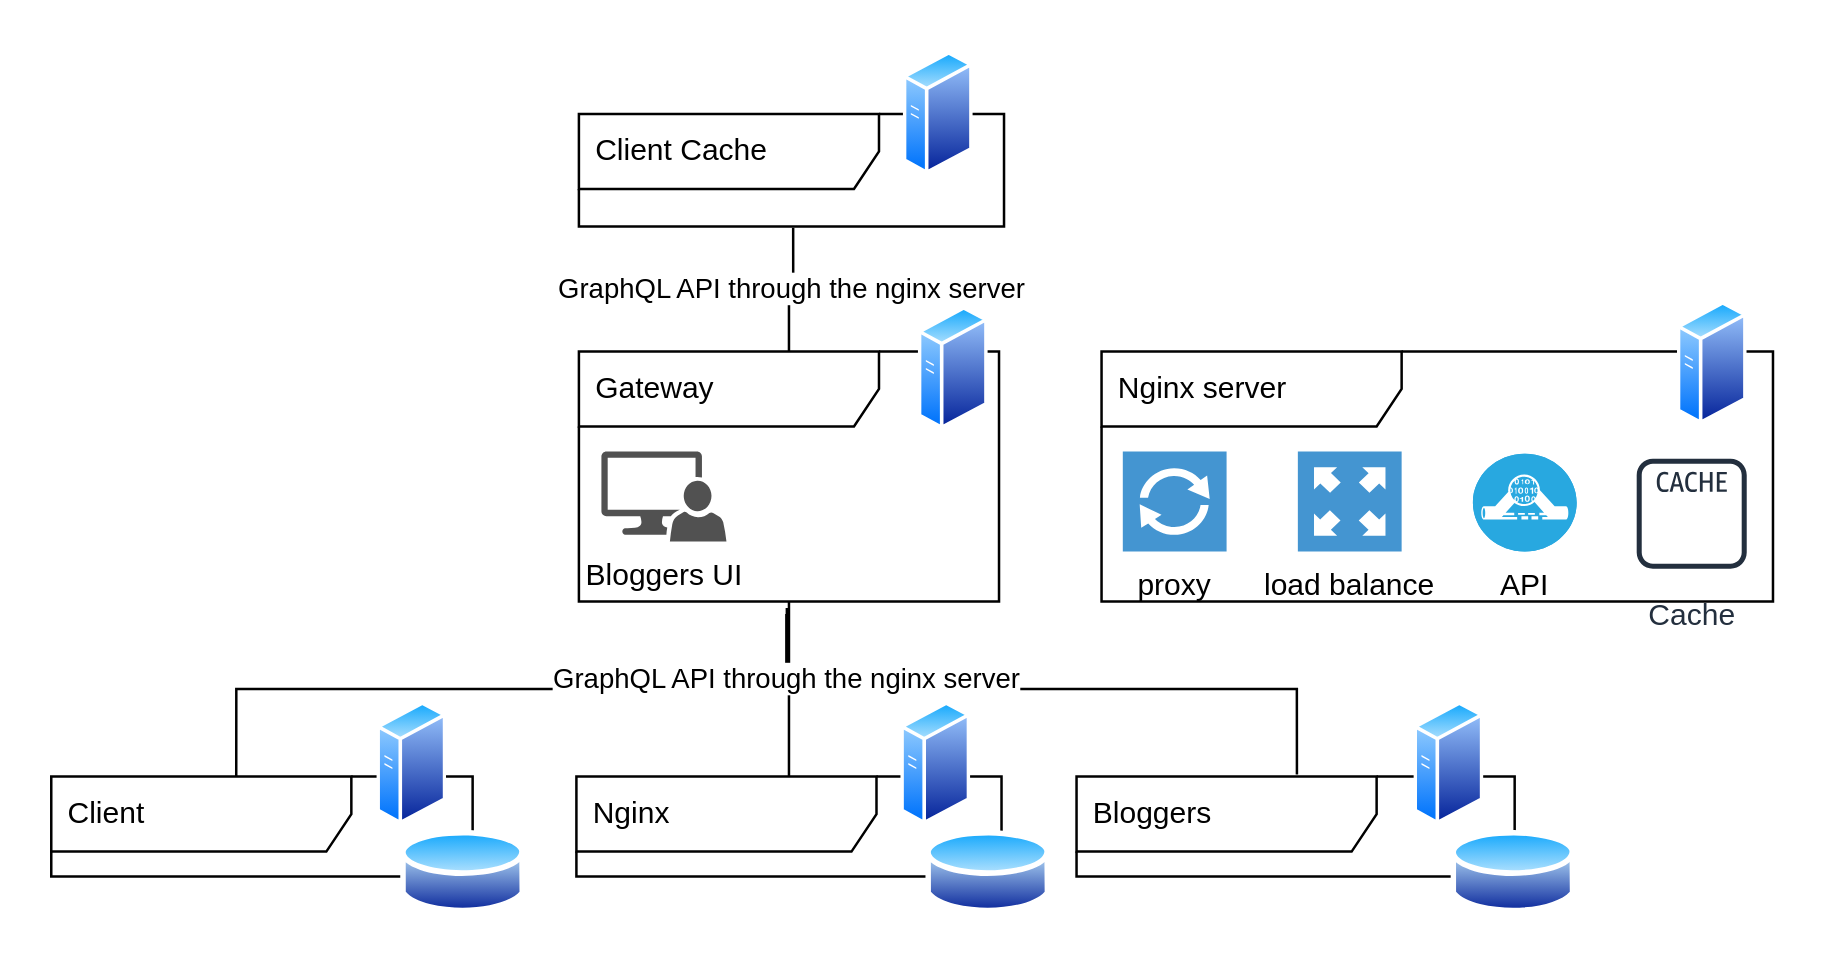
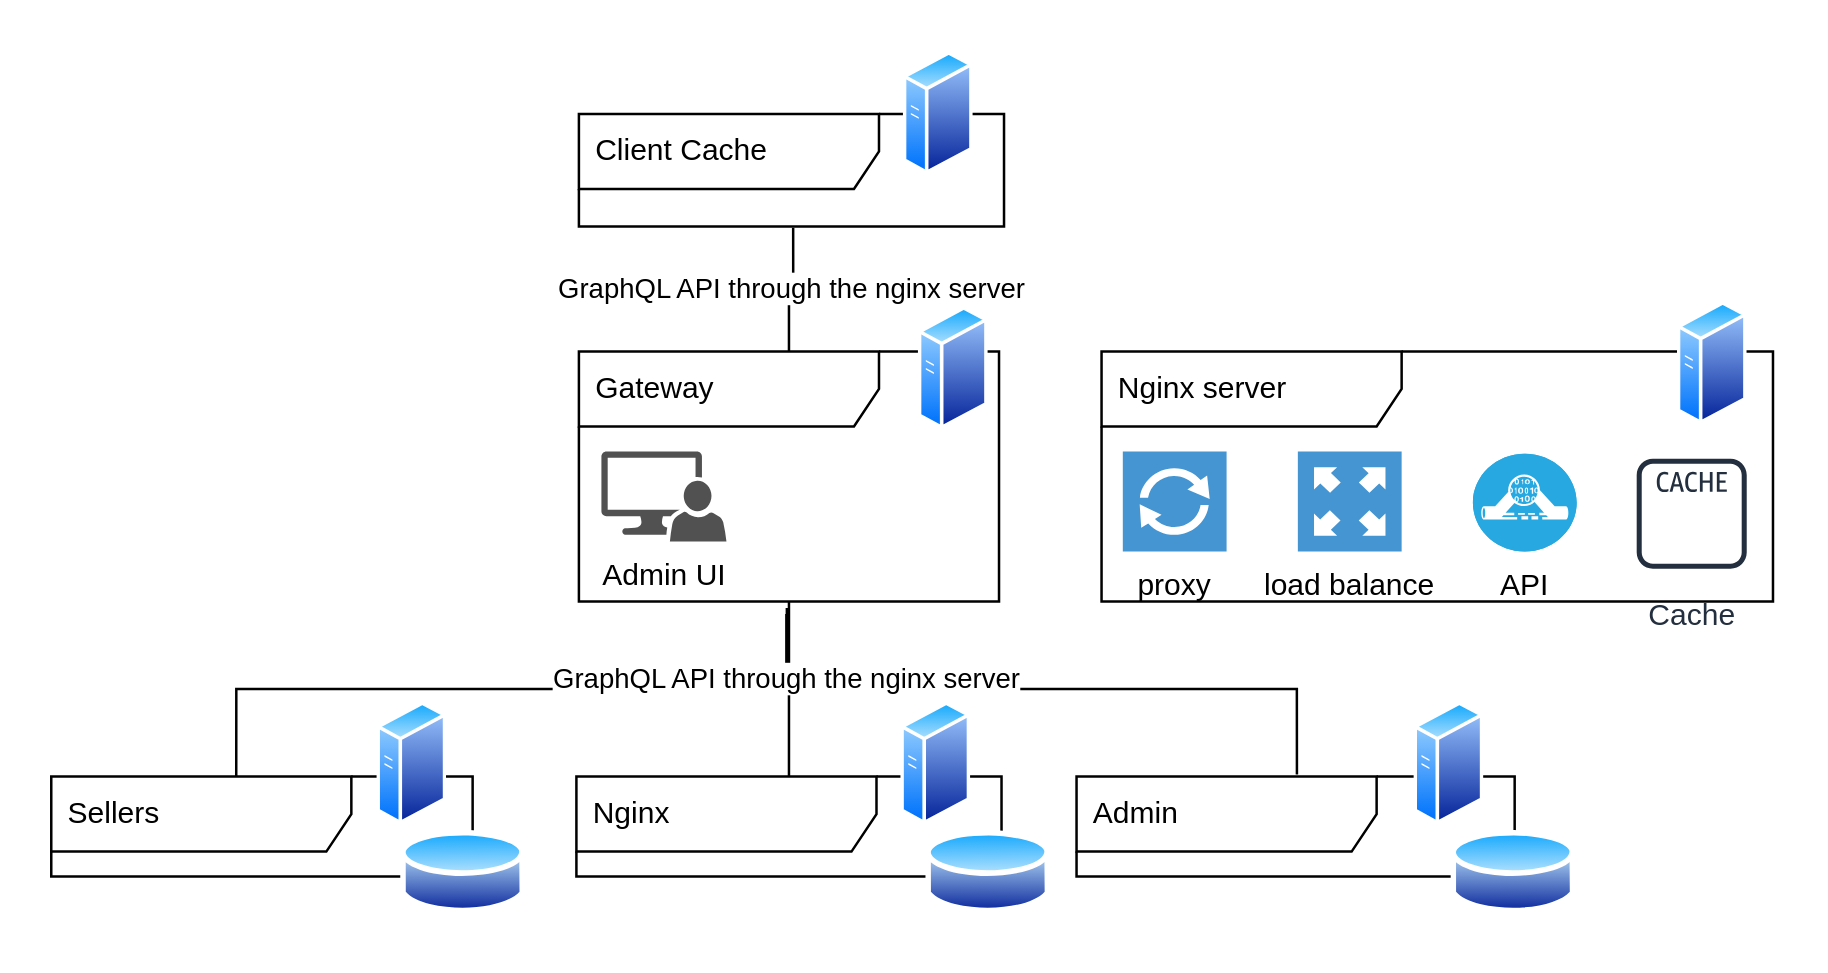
node "Bloggers UI": label "Bloggers UI" -> "Admin UI"
node "Client": label "Client" -> "Sellers"
node "Bloggers": label "Bloggers" -> "Admin"
